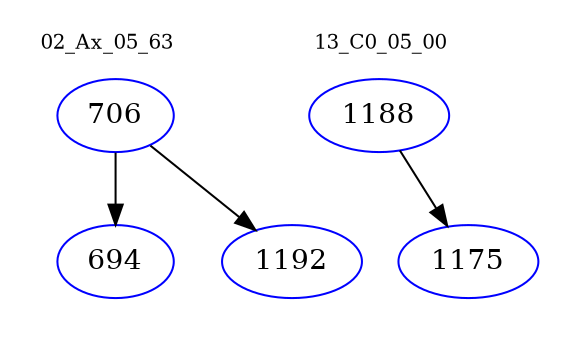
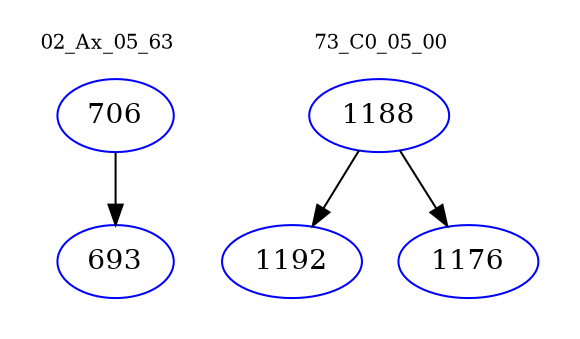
cluster "13_C0_05_00": label "13_C0_05_00" -> "73_C0_05_00"
edge "706" -> "1192": now "1188" -> "1192"
node "694": label "694" -> "693"
node "1175": label "1175" -> "1176"
